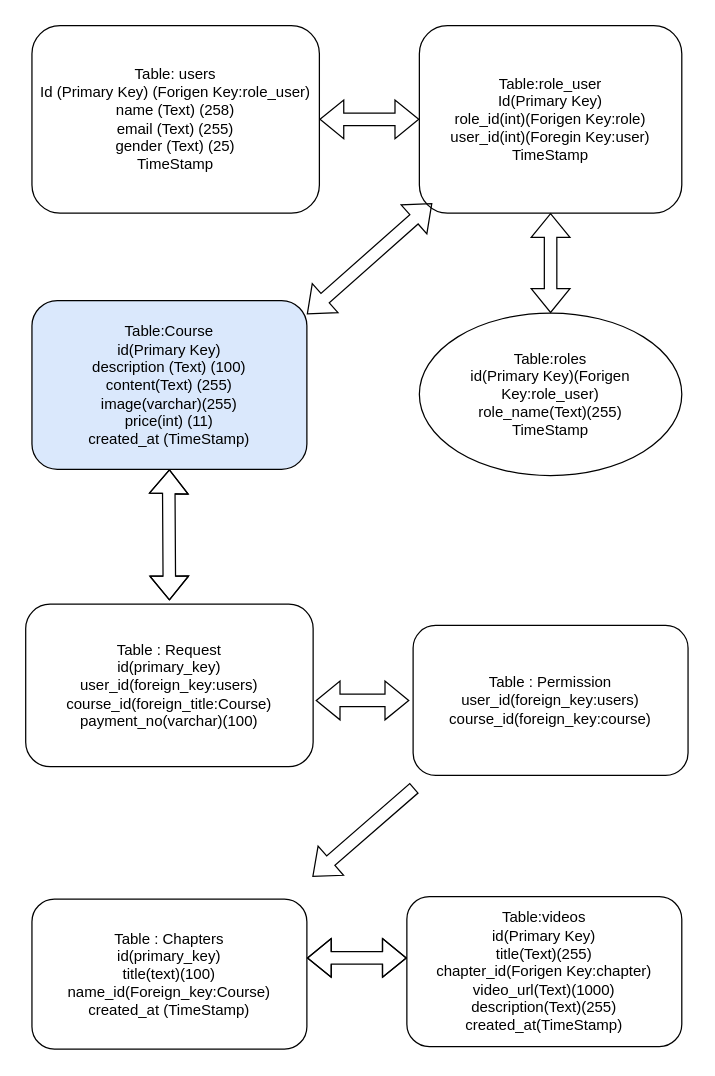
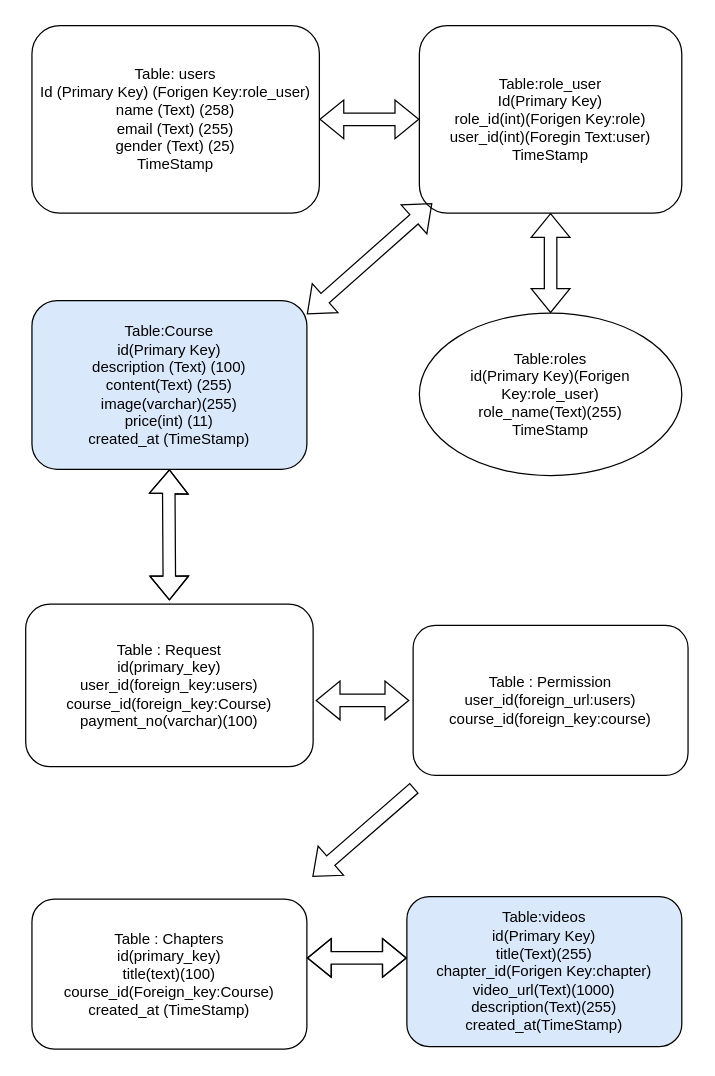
node "Table:role_user Id(Primary Key) role_id(int)(Forigen Key:role) user_id(int)(Foregin Key:user) TimeStamp": label "Table:role_user Id(Primary Key) role_id(int)(Forigen Key:role) user_id(int)(Foregin Key:user) TimeStamp" -> "Table:role_user Id(Primary Key) role_id(int)(Forigen Key:role) user_id(int)(Foregin Text:user) TimeStamp"
node "Table : Request id(primary_key) user_id(foreign_key:users) course_id(foreign_title:Course) payment_no(varchar)(100)": label "Table : Request id(primary_key) user_id(foreign_key:users) course_id(foreign_title:Course) payment_no(varchar)(100)" -> "Table : Request id(primary_key) user_id(foreign_key:users) course_id(foreign_key:Course) payment_no(varchar)(100)"
node "Table : Permission user_id(foreign_key:users) course_id(foreign_key:course)": label "Table : Permission user_id(foreign_key:users) course_id(foreign_key:course)" -> "Table : Permission user_id(foreign_url:users) course_id(foreign_key:course)"
node "Table:videos id(Primary Key) title(Text)(255) chapter_id(Forigen Key:chapter) video_url(Text)(1000) description(Text)(255) created_at(TimeStamp)": fillcolor #ffffff -> #dae8fc
node "Table : Chapters id(primary_key) title(text)(100) name_id(Foreign_key:Course) created_at (TimeStamp)": label "Table : Chapters id(primary_key) title(text)(100) name_id(Foreign_key:Course) created_at (TimeStamp)" -> "Table : Chapters id(primary_key) title(text)(100) course_id(Foreign_key:Course) created_at (TimeStamp)"
